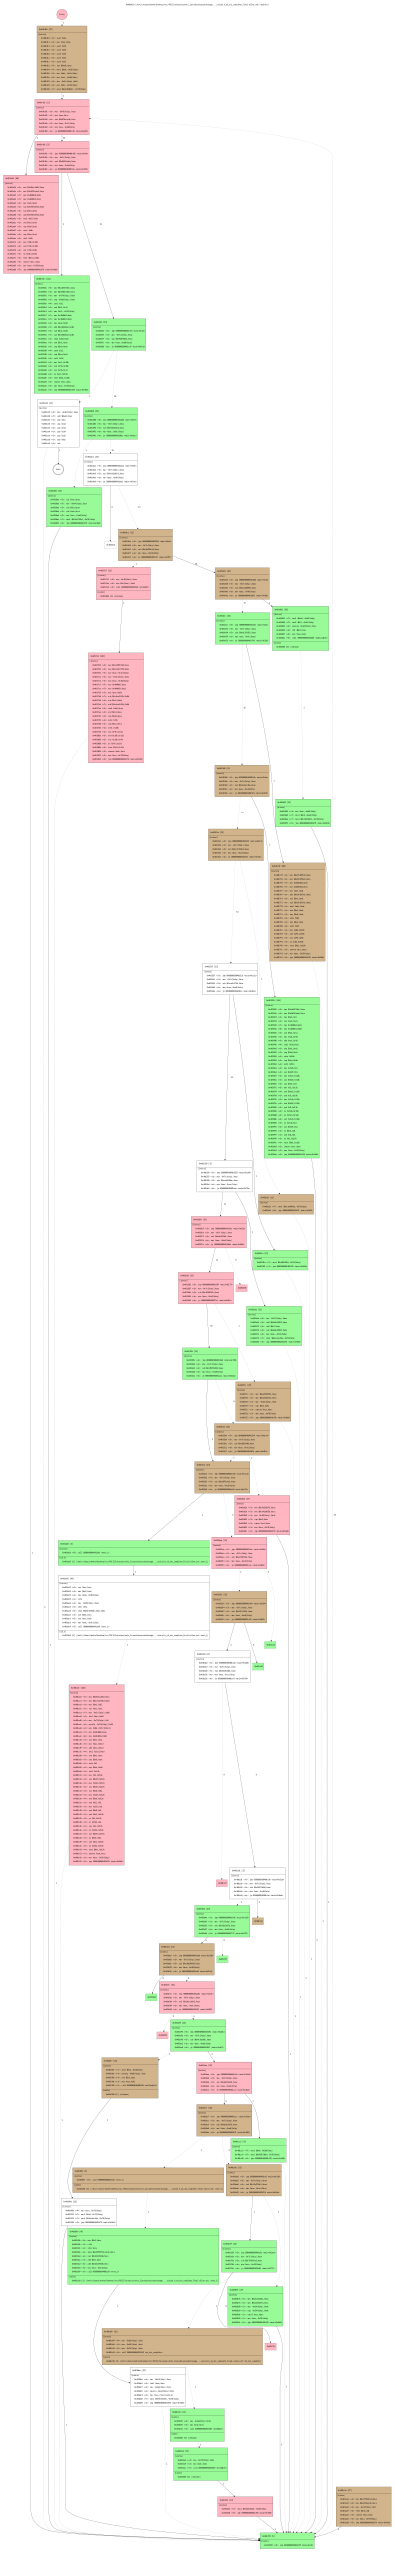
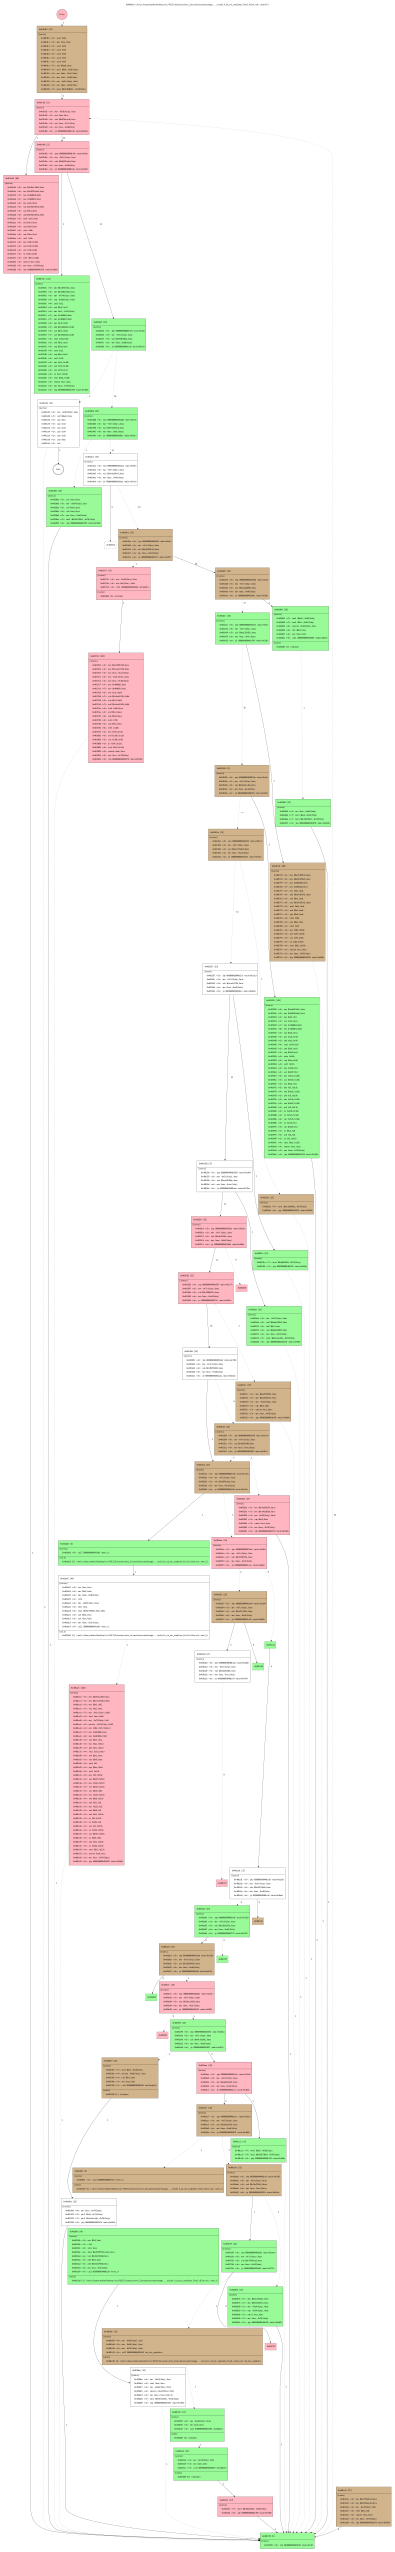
node "0x40159b [25]": fillcolor palegreen -> white
edge "0x401618 [25]" -> "0x401631 [25]": now "0x401cea" -> "0x401631 [25]"
edge "0x401891 [5]" -> "0x401896 [40]": removed, label "1"
